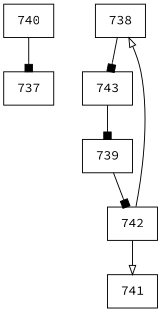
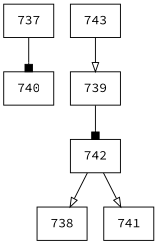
edge "740" -> "737": reversed
edge "738" -> "743": removed
edge "743" -> "739": arrowhead box -> onormal
